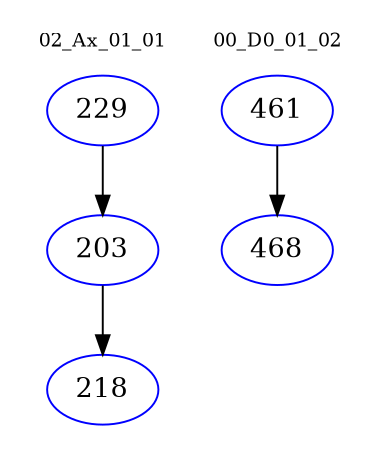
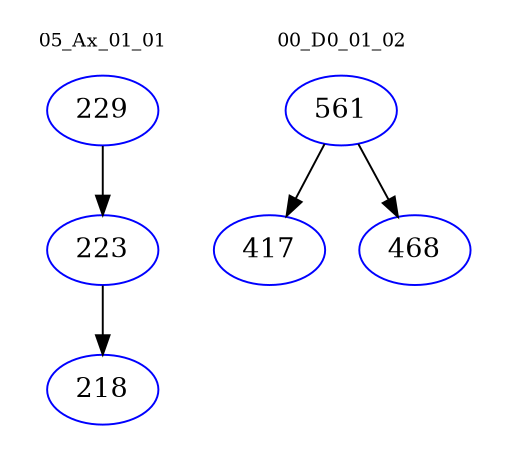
cluster "02_Ax_01_01": label "02_Ax_01_01" -> "05_Ax_01_01"
node "461": label "461" -> "561"
node "203": label "203" -> "223"
node "417": added
